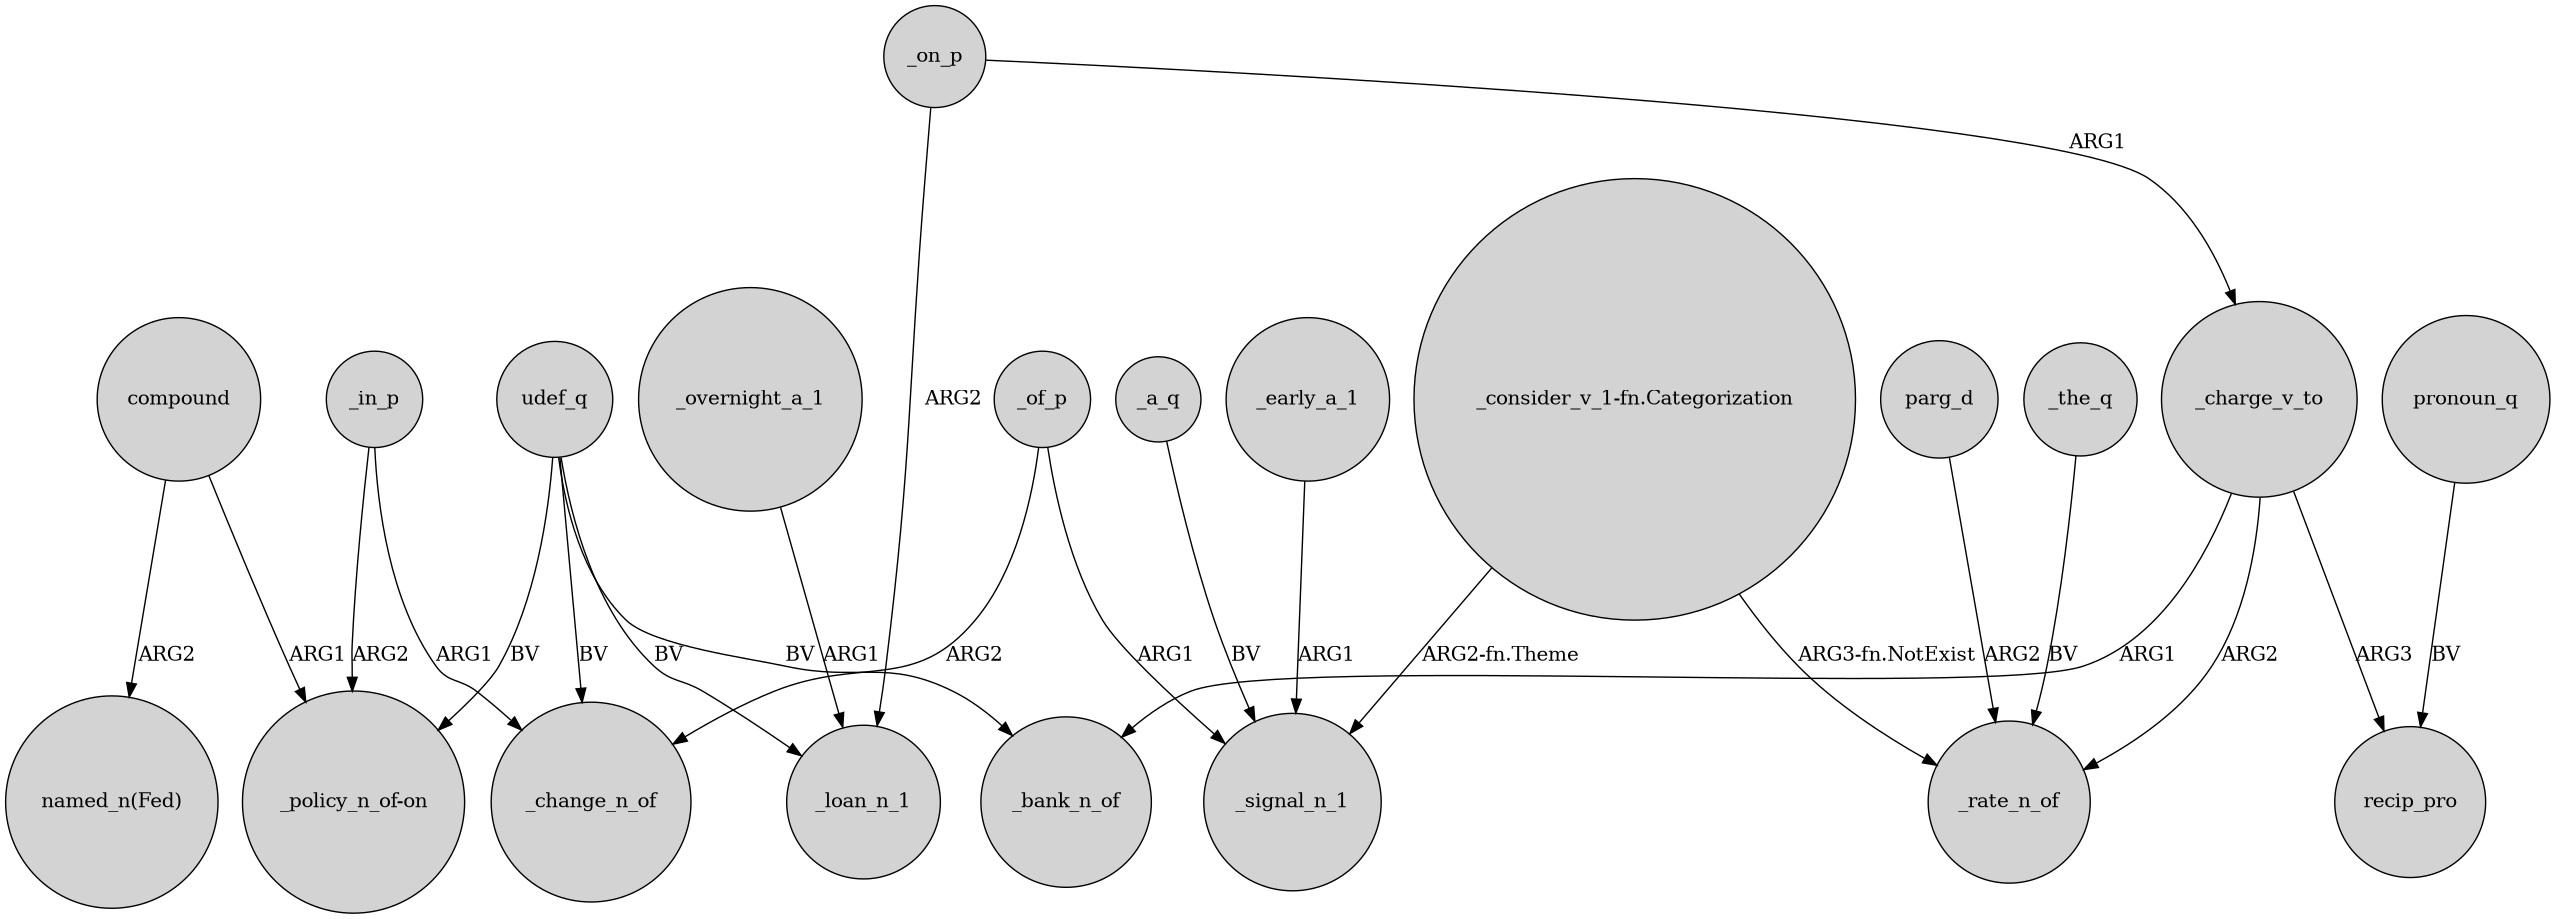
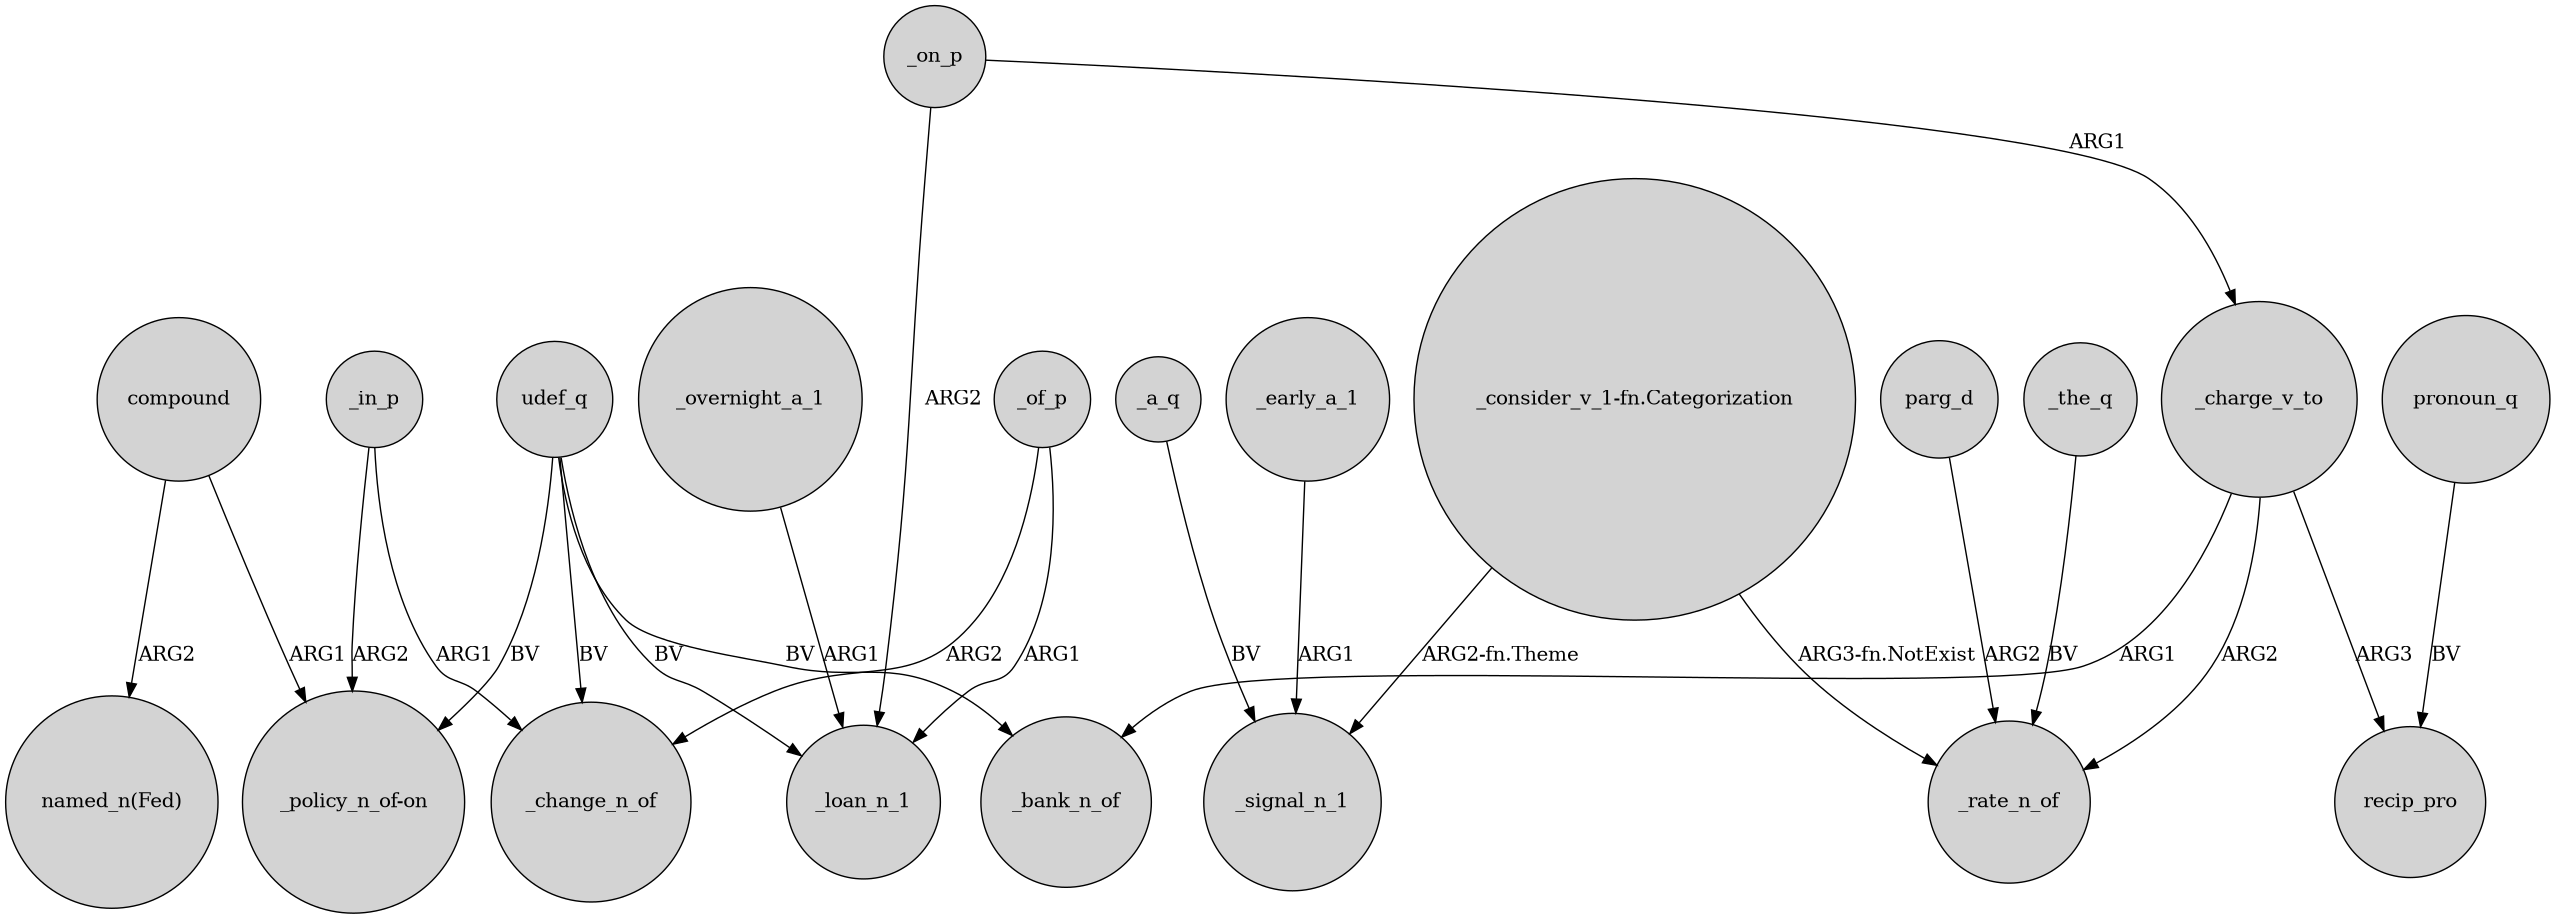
edge "_of_p" -> "_signal_n_1": now "_of_p" -> "_loan_n_1"
